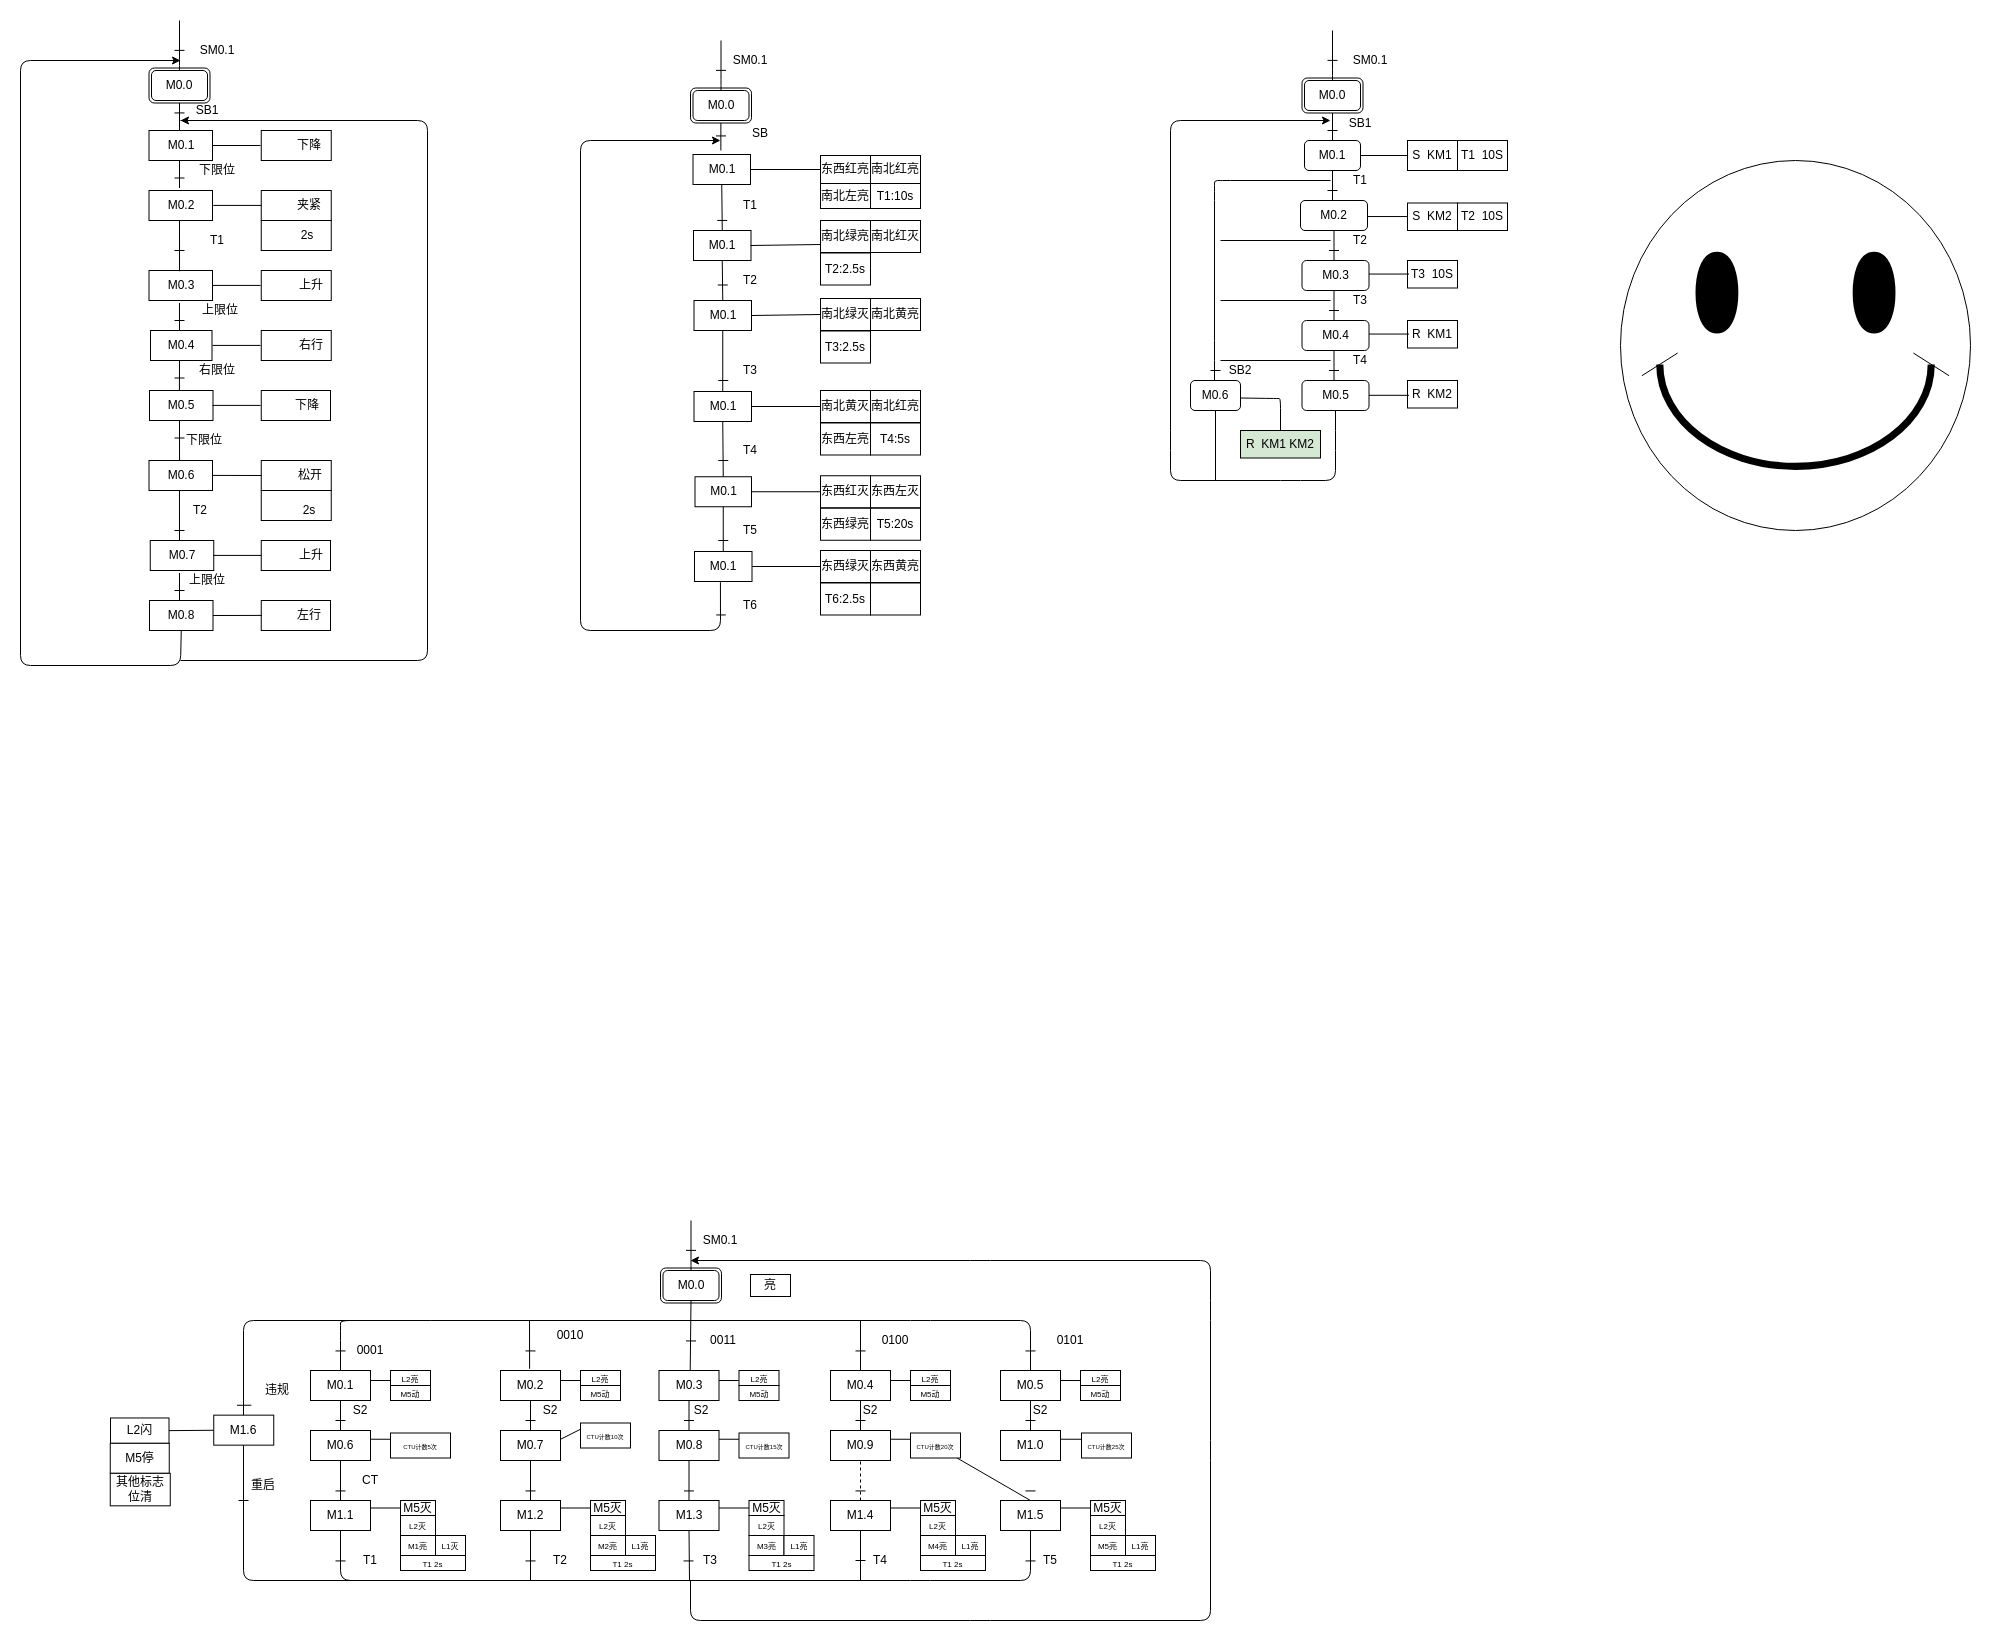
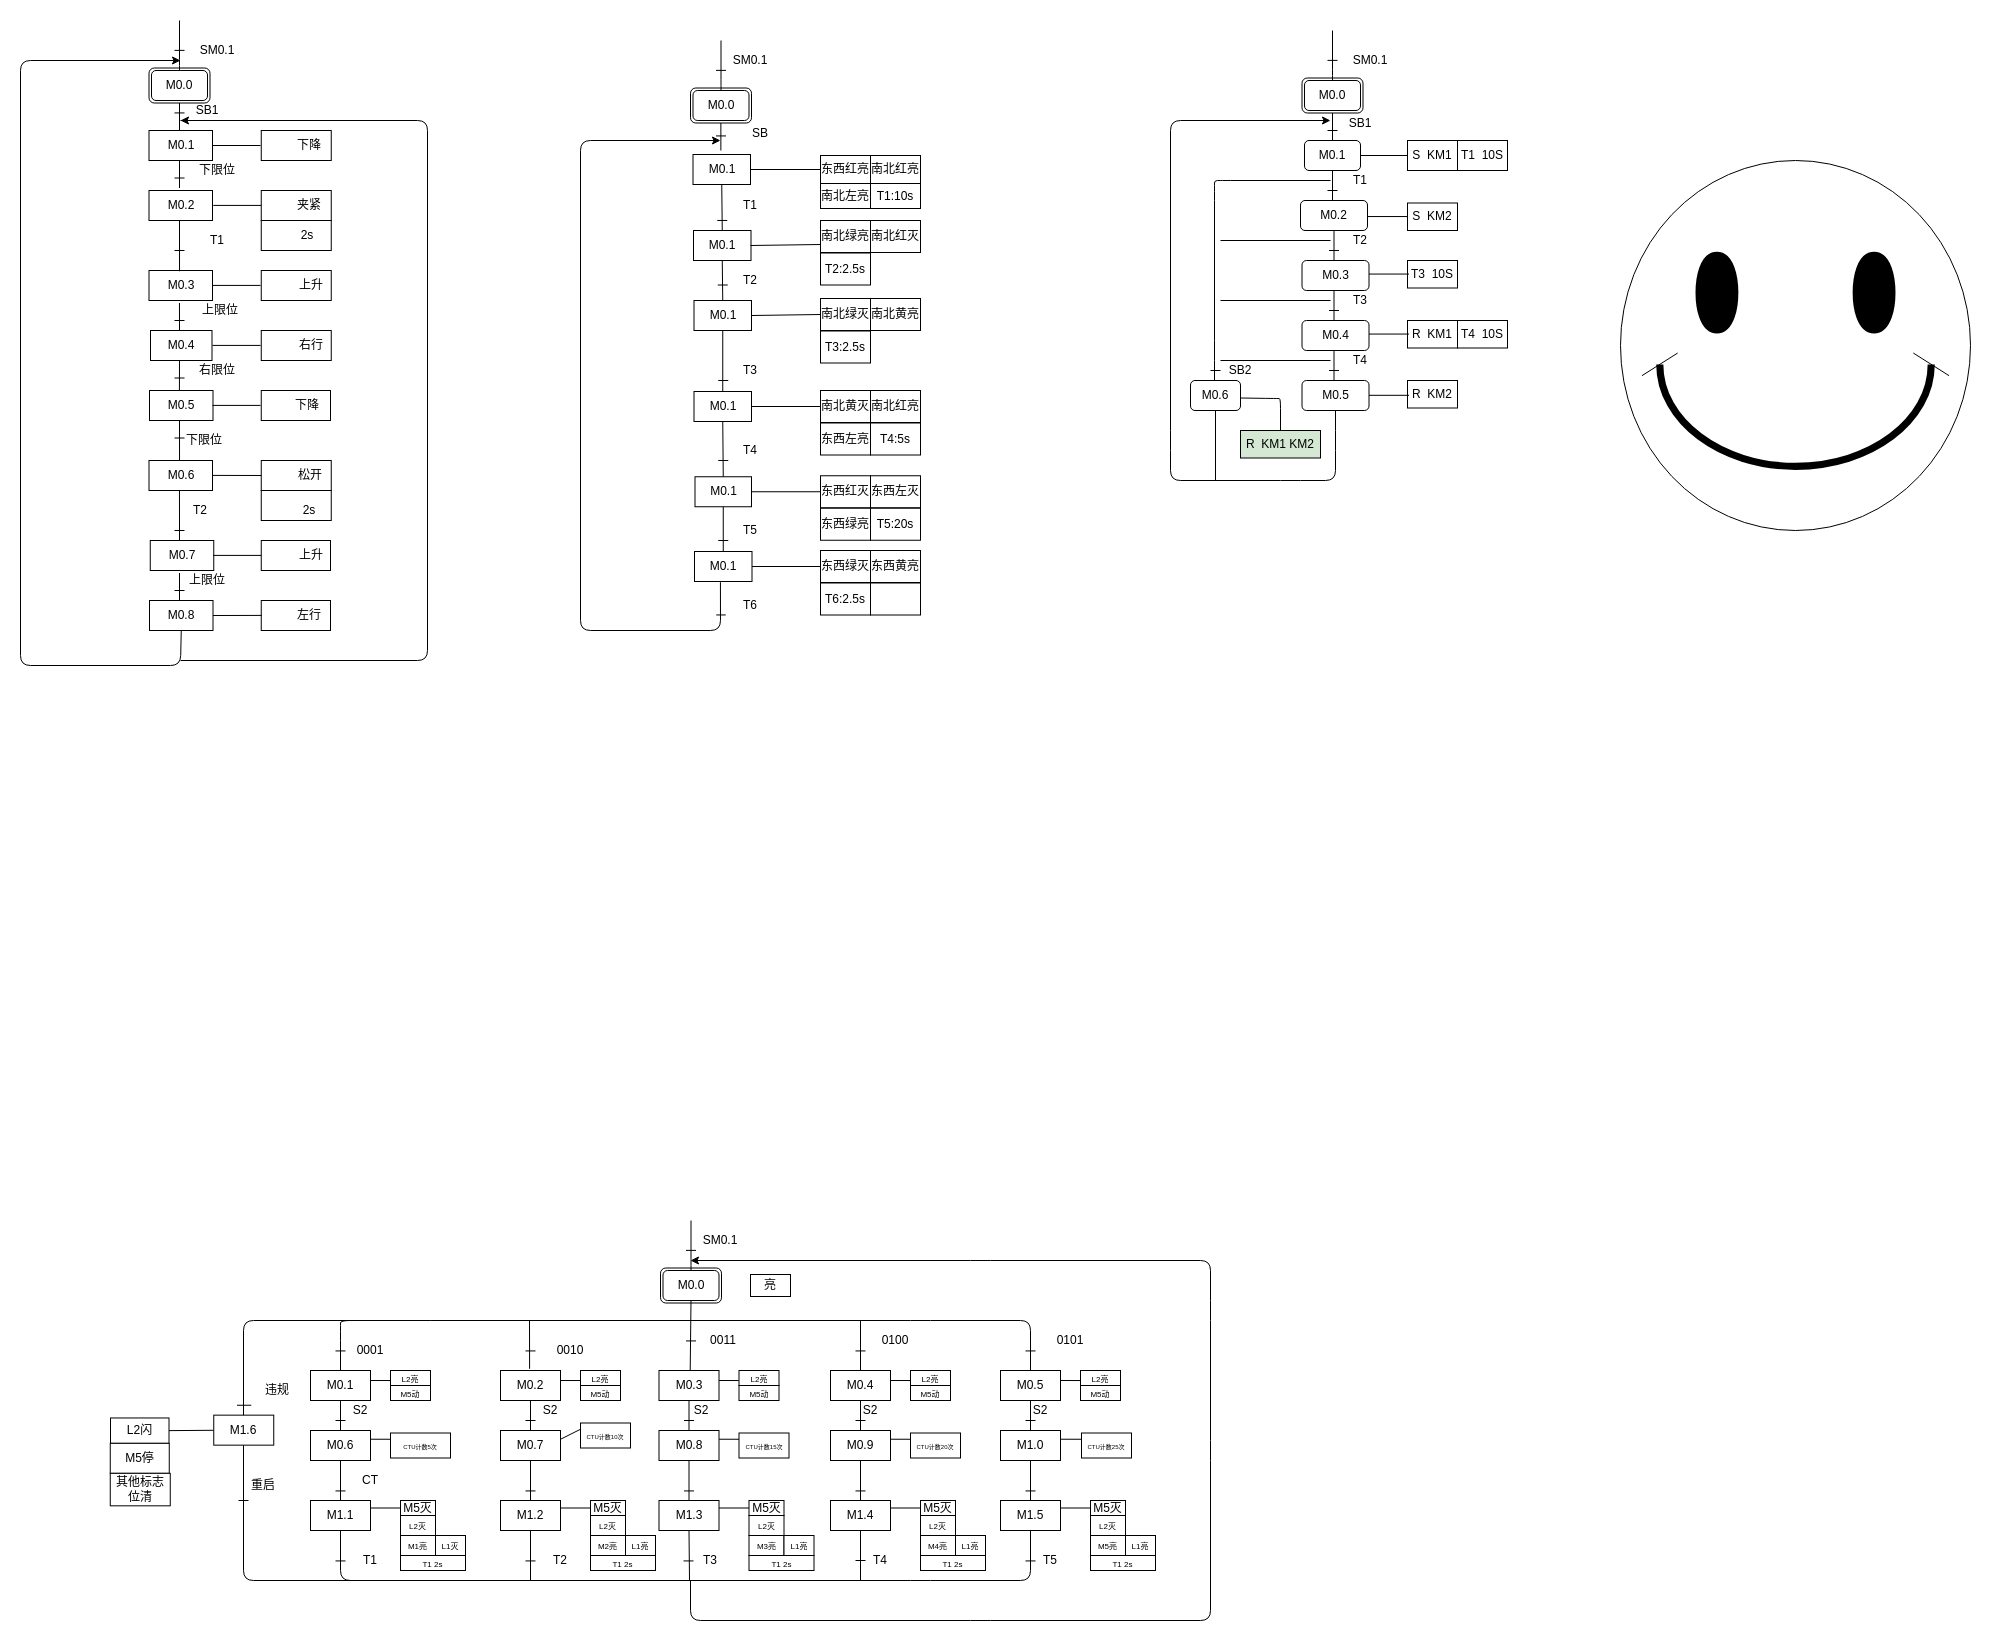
node "T2 10S": removed
node "T4 10S": added
node "0010": moved (571, 1336) -> (571, 1351)
edge "CTU计数20次" -- "M1.5": now "M1.0" -- "M1.5"
edge "M0.9" -- "M1.4": style dashed -> solid
